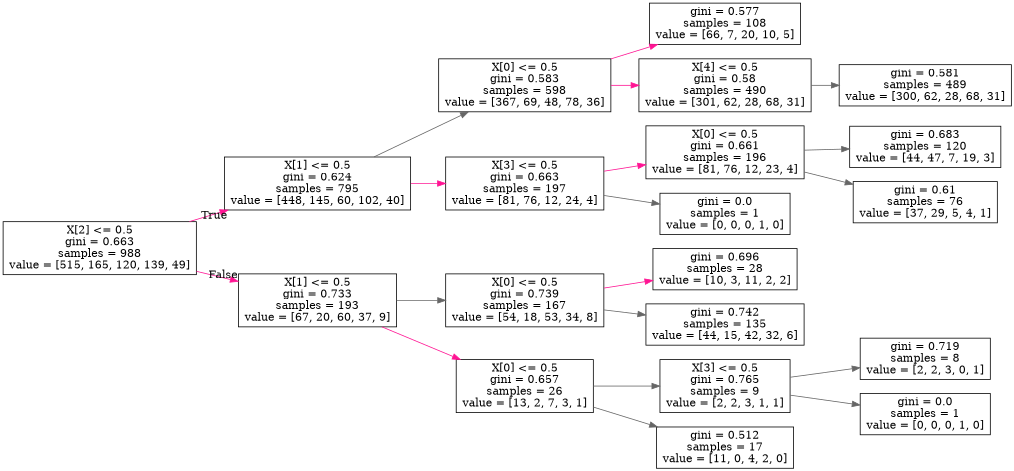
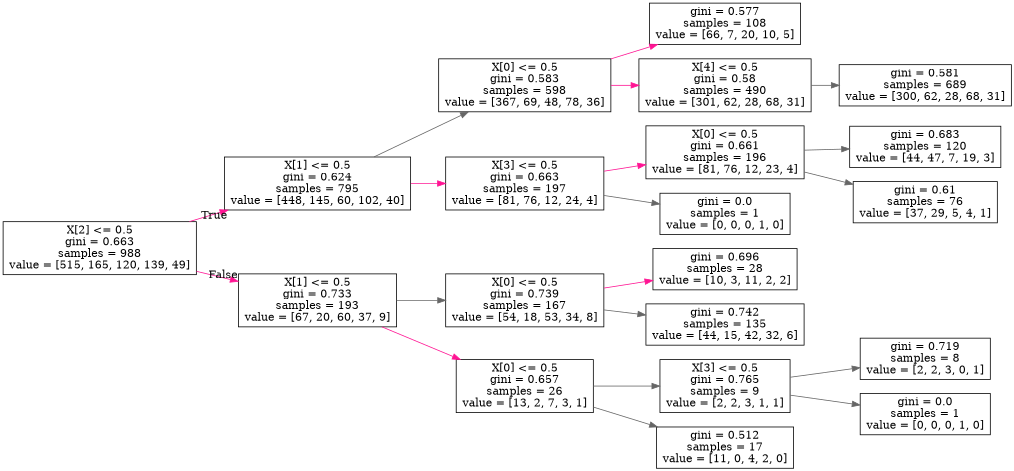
node "gini = 0.581 samples = 489 value = [300, 62, 28, 68, 31]": label "gini = 0.581 samples = 489 value = [300, 62, 28, 68, 31]" -> "gini = 0.581 samples = 689 value = [300, 62, 28, 68, 31]"
